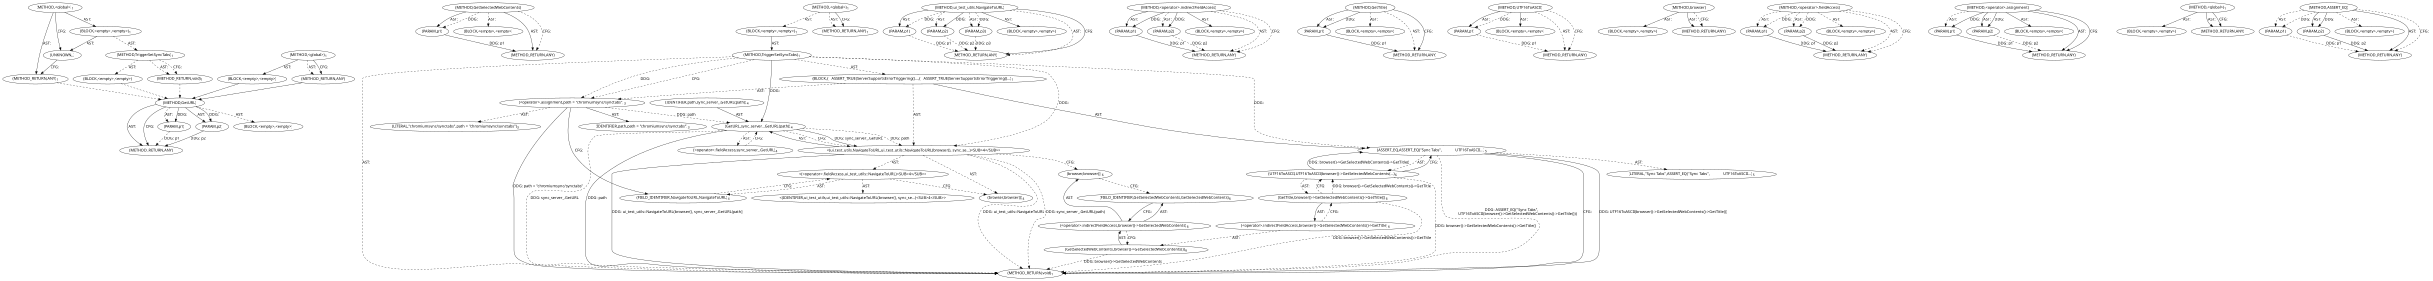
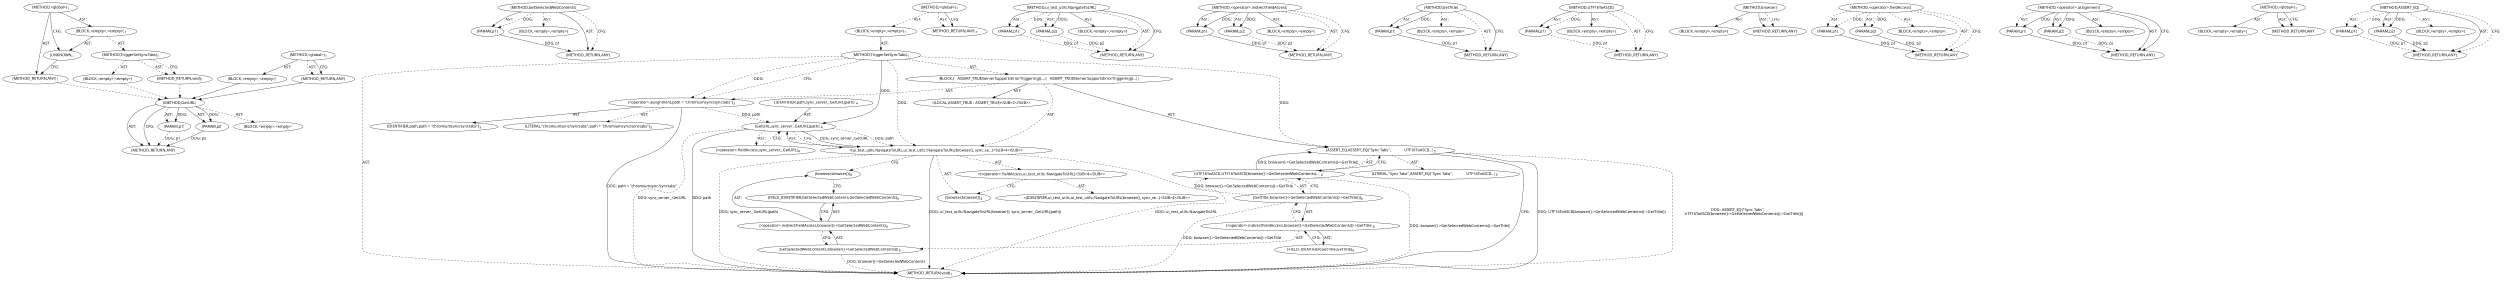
node "(PARAM,p3)": removed
node "<(LOCAL,ASSERT_TRUE : ASSERT_TRUE)<SUB>2</SUB>>": added
node "(FIELD_IDENTIFIER,NavigateToURL,NavigateToURL)": removed
node "(FIELD_IDENTIFIER,GetTitle,GetTitle)": added
